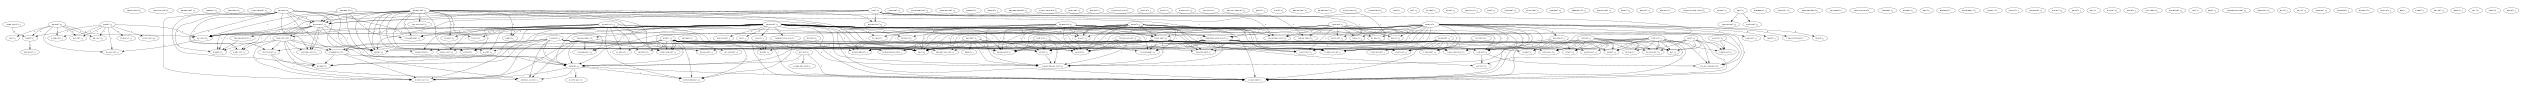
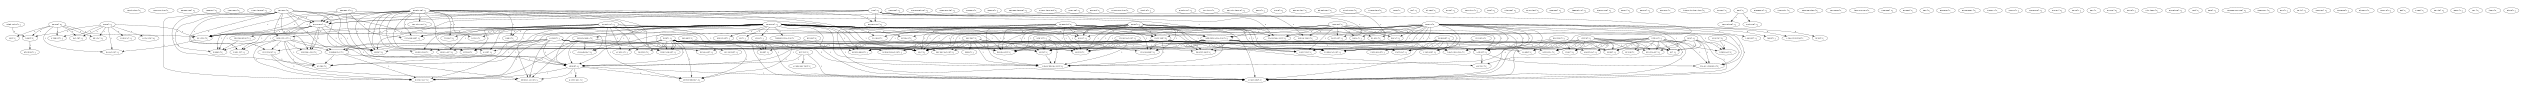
node "aviv(1)": removed
edge "asala(6)" -> "george(2)": now "asala(6)" -> "fascist(1)"
edge "account(1)" -> "minority(3)": now "thrace(2)" -> "minority(3)"
edge "greece(7)" -> "demolition(2)": added, label "1"
